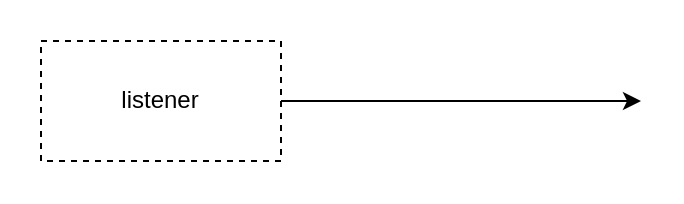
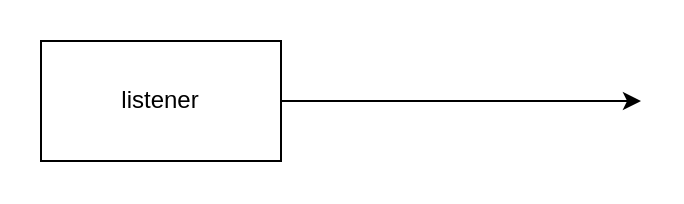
node "listener": style dashed -> solid
